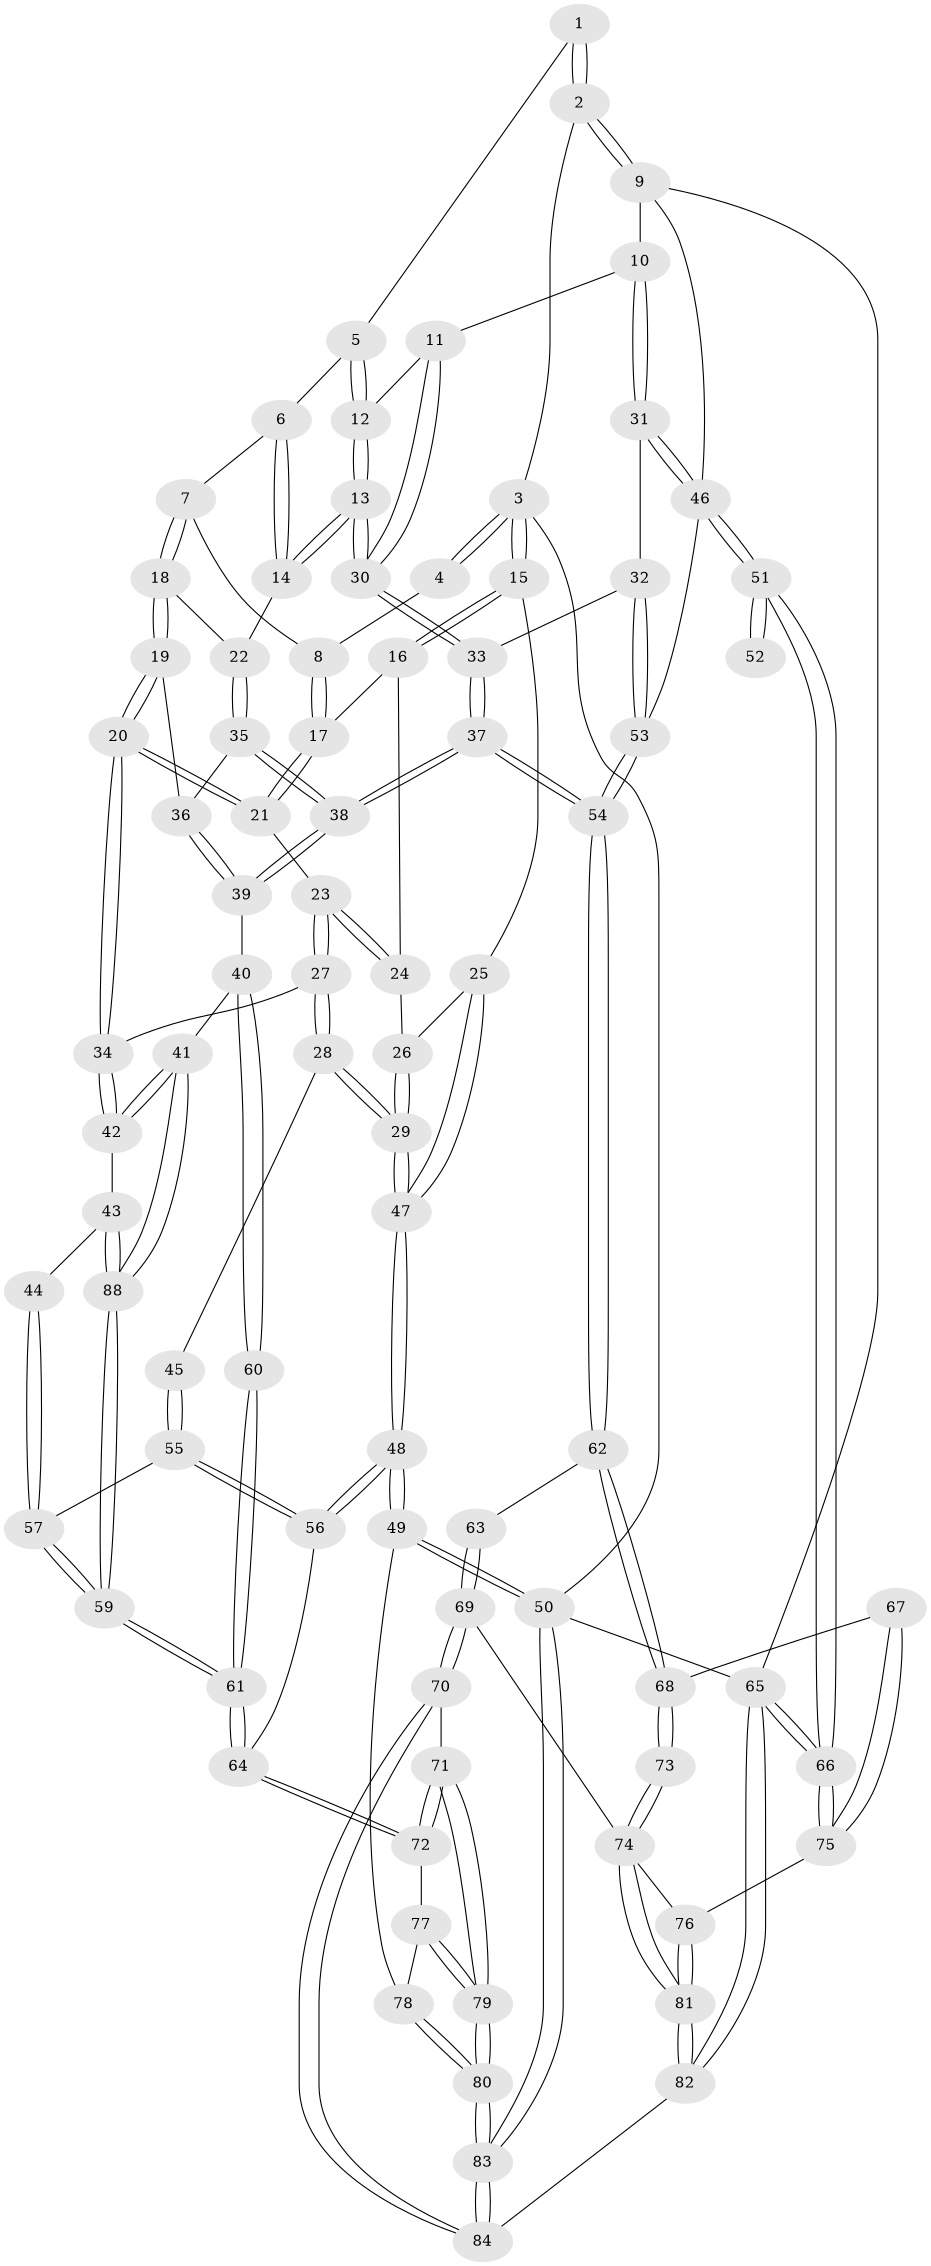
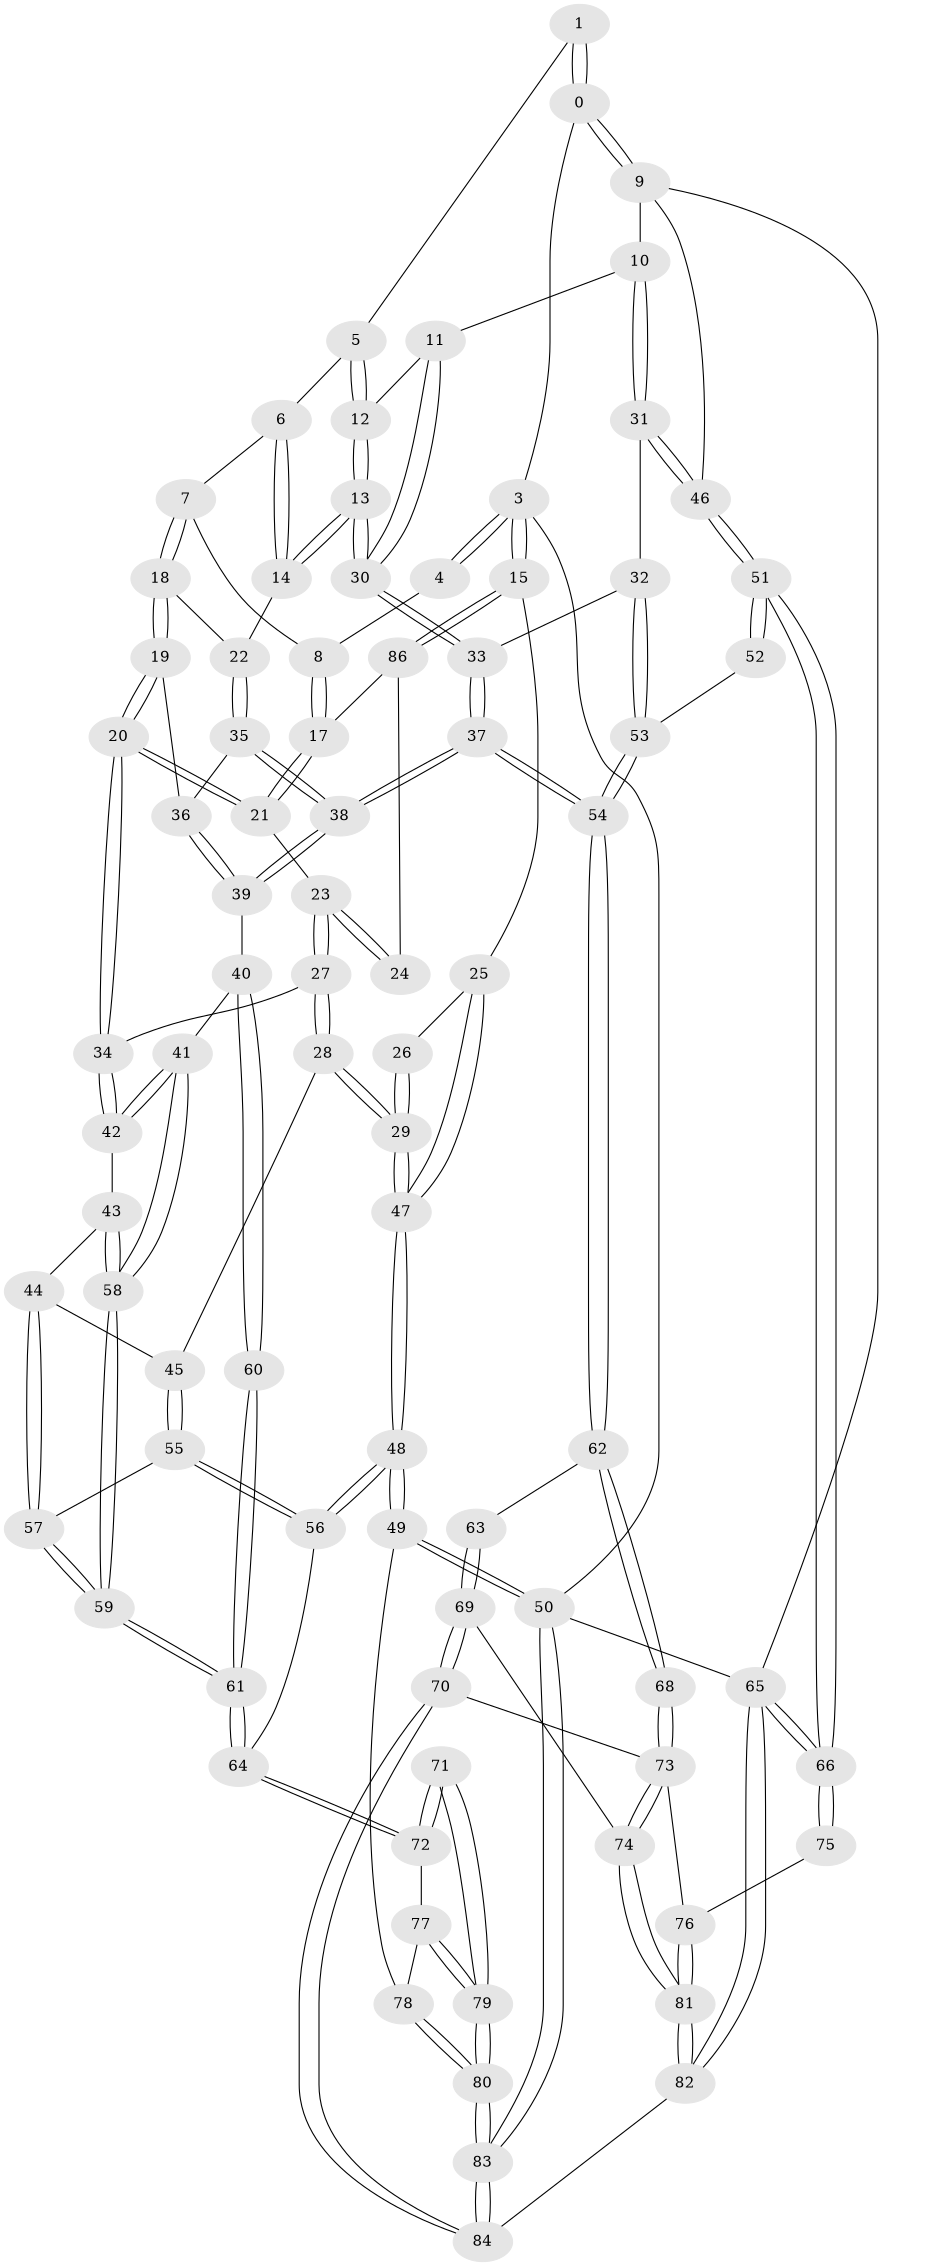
node "2": label "2" -> "0"
edge "46" -- "53": now "52" -- "53"
node "16": label "16" -> "86"
edge "24" -- "26": removed
node "88": label "88" -> "58"
edge "44" -- "45": added
node "67": removed
edge "70" -- "71": now "70" -- "73"
edge "74" -- "76": now "73" -- "76"
